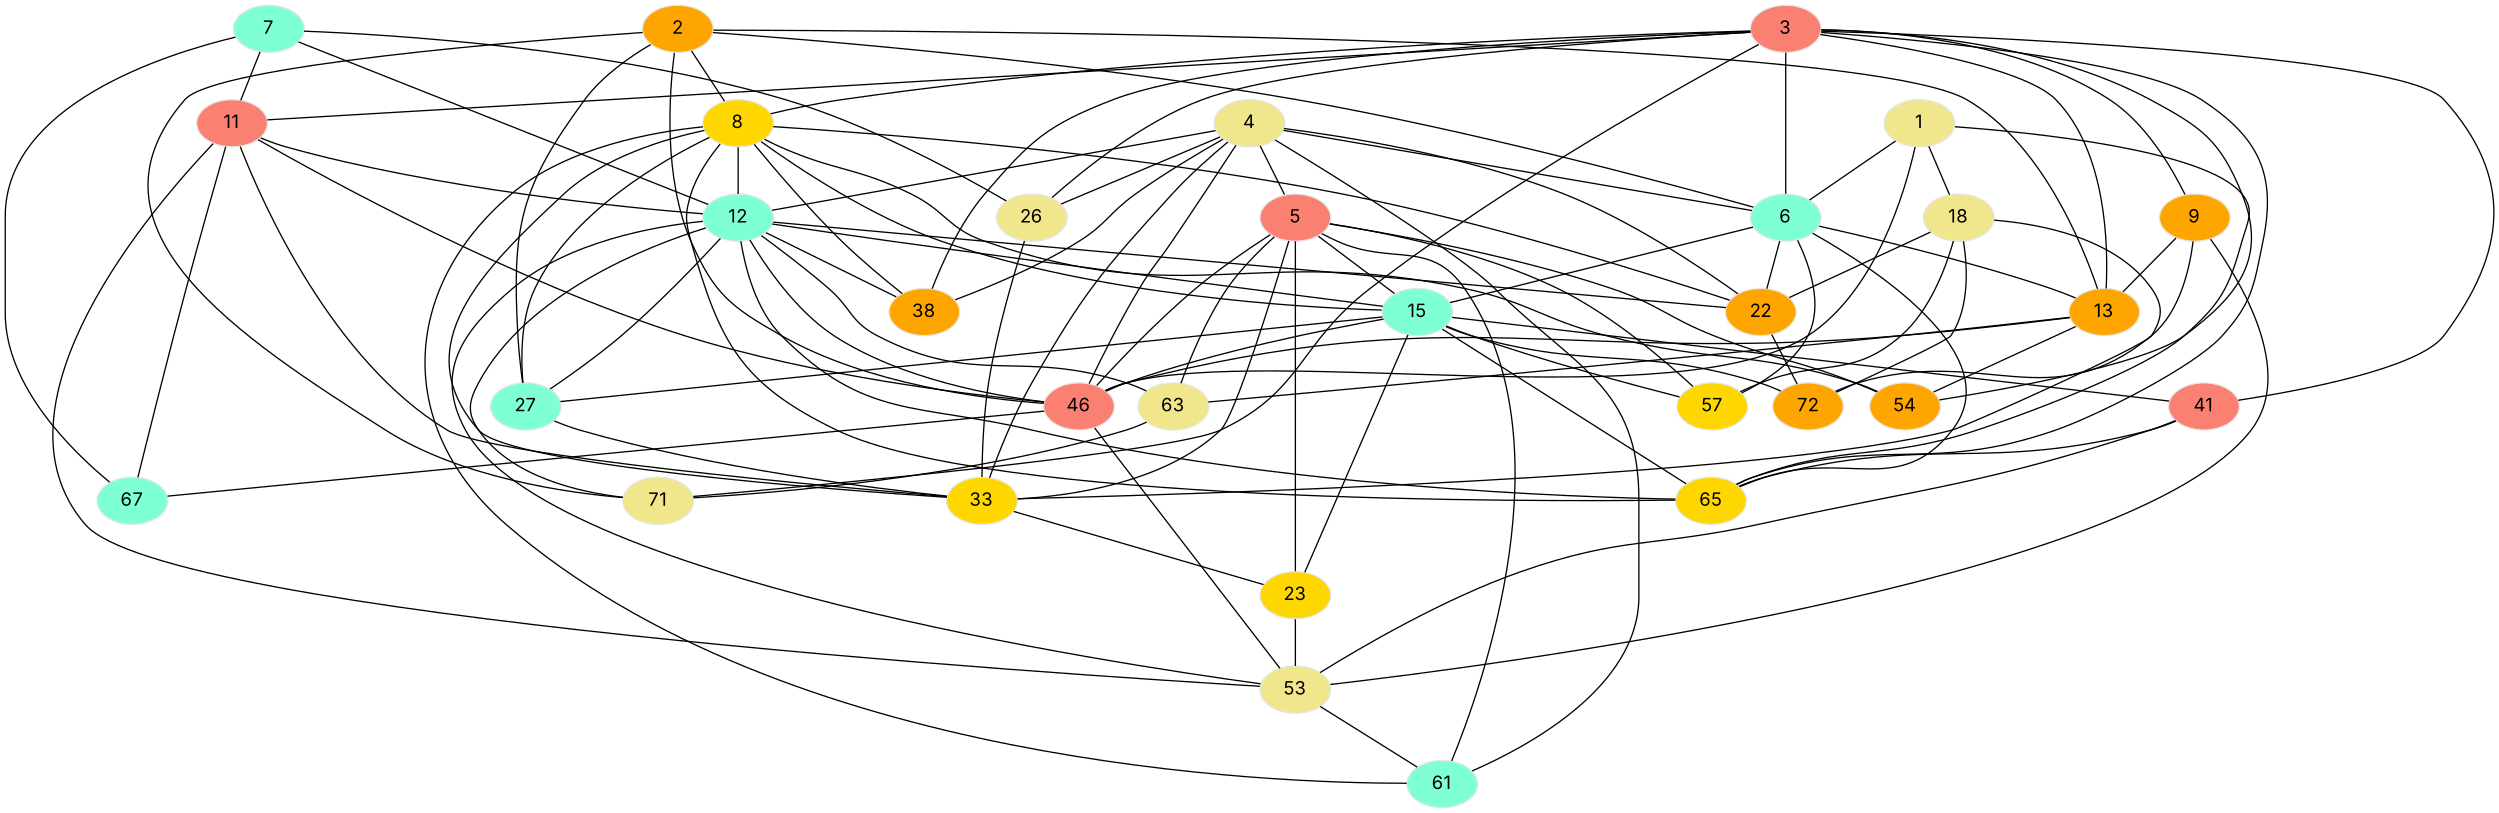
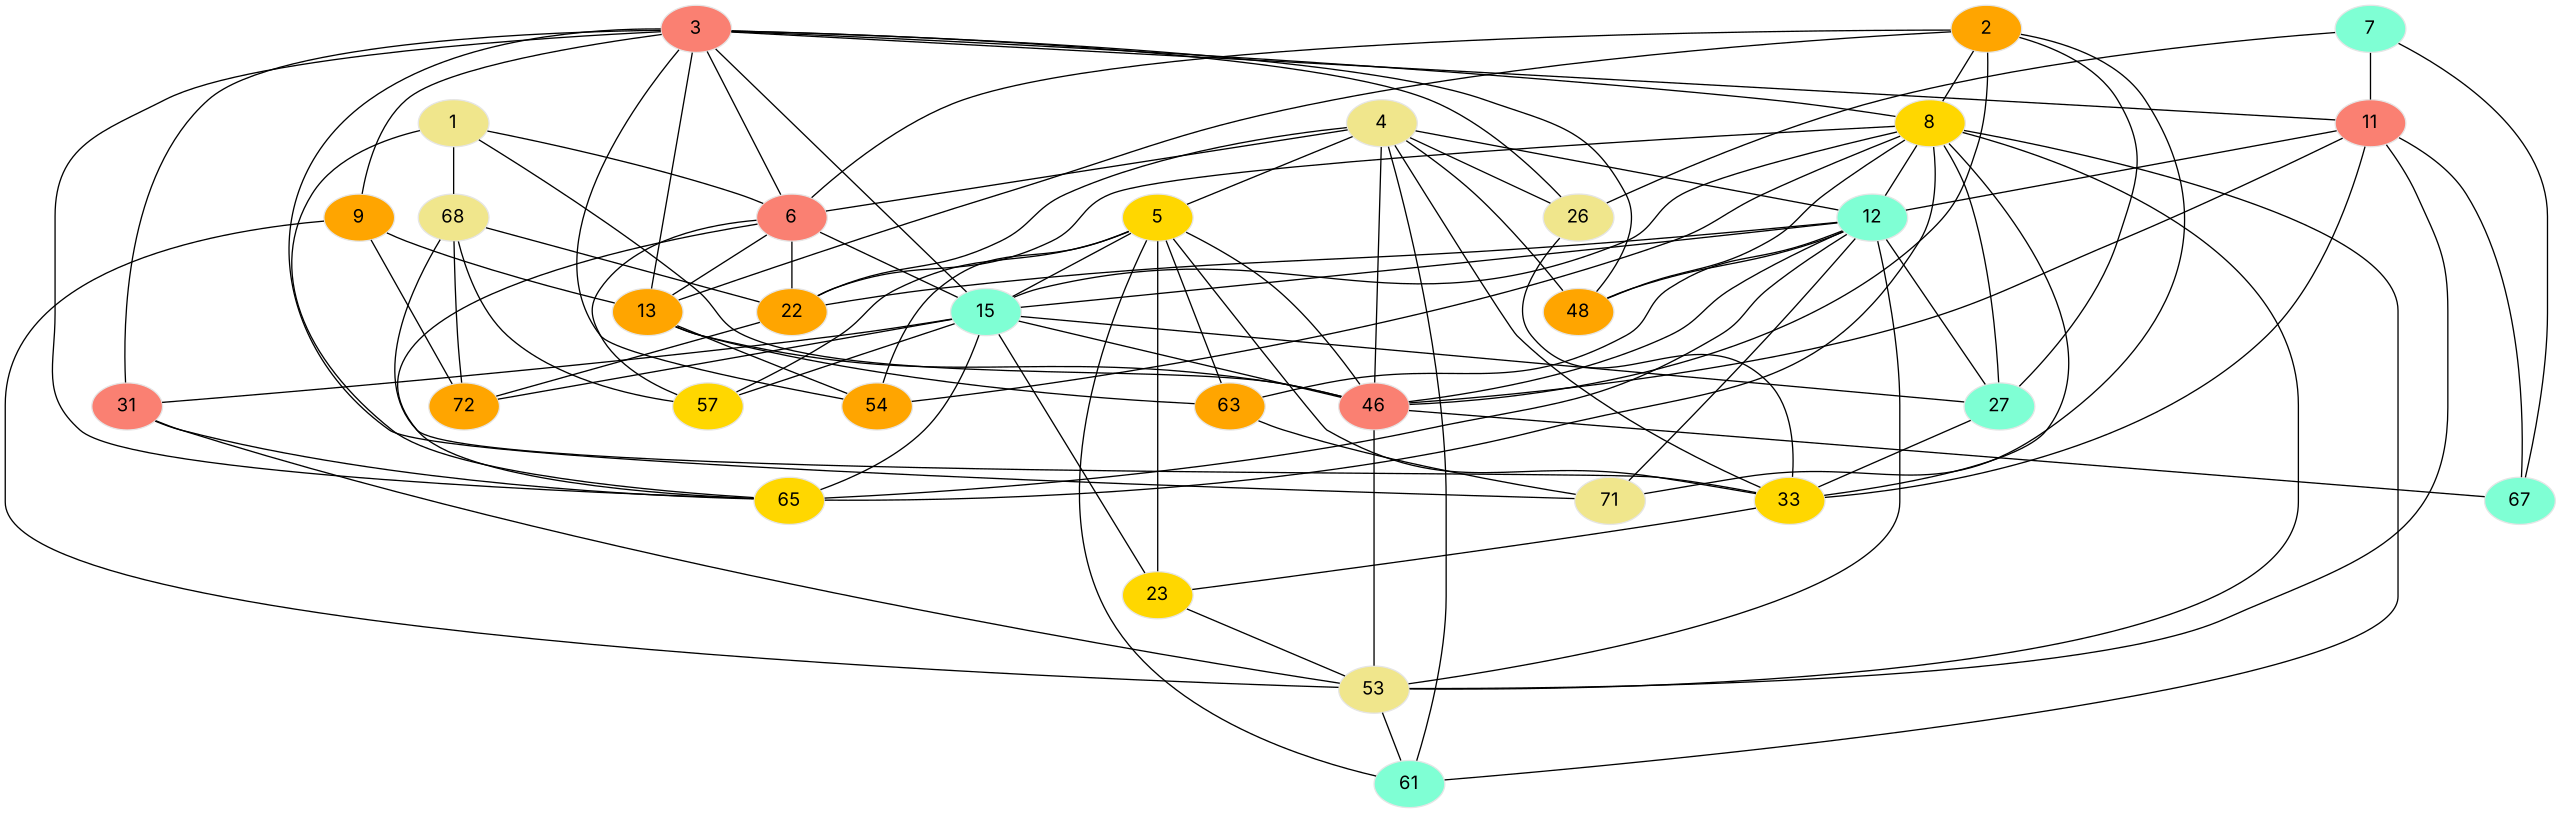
edge "7" -- "12": removed
edge "3" -- "15": added
node "5": fillcolor salmon -> gold
node "6": fillcolor aquamarine -> salmon
node "18": label "18" -> "68"
node "38": label "38" -> "48"
node "63": fillcolor khaki -> orange
node "41": label "41" -> "31"
edge "8" -- "53": added
